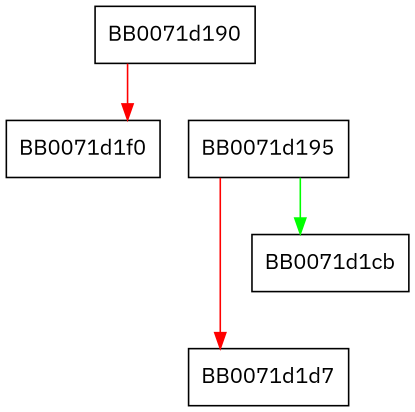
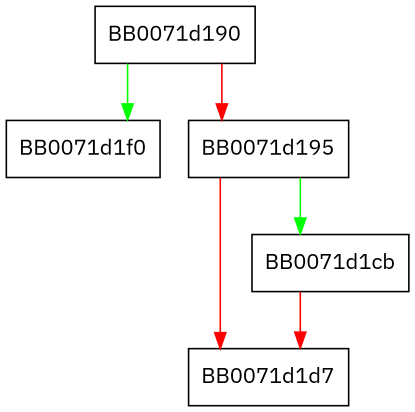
edge "BB0071d190" -> "BB0071d1f0": color red -> green
edge "BB0071d190" -> "BB0071d195": added
edge "BB0071d1cb" -> "BB0071d1d7": added
